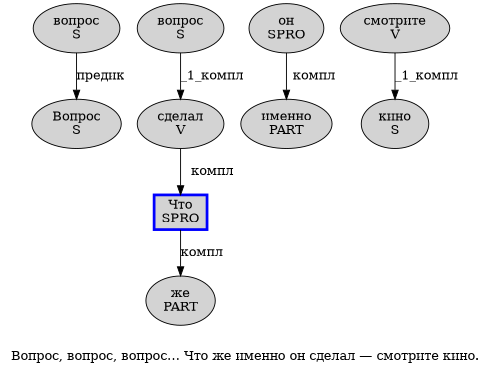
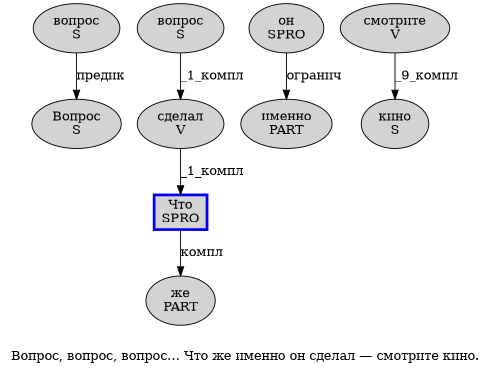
edge "он SPRO" -> "именно PART": label "компл" -> "огранич"
edge "смотрите V" -> "кино S": label "_1_компл" -> "_9_компл"
edge "сделал V" -> "Что SPRO": label "компл" -> "_1_компл"
